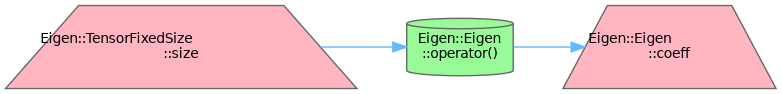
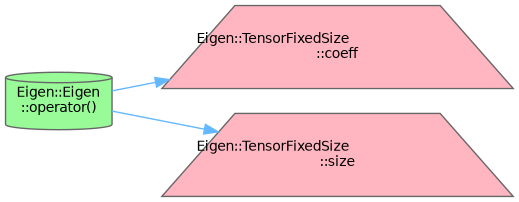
edge "Eigen::TensorFixedSize ::size" -> "Eigen::Eigen ::operator()": reversed
node "Eigen::Eigen ::coeff": label "Eigen::Eigen ::coeff" -> "Eigen::TensorFixedSize ::coeff"
